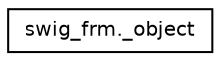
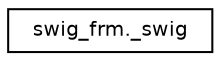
node "swig_frm._object": label "swig_frm._object" -> "swig_frm._swig"
